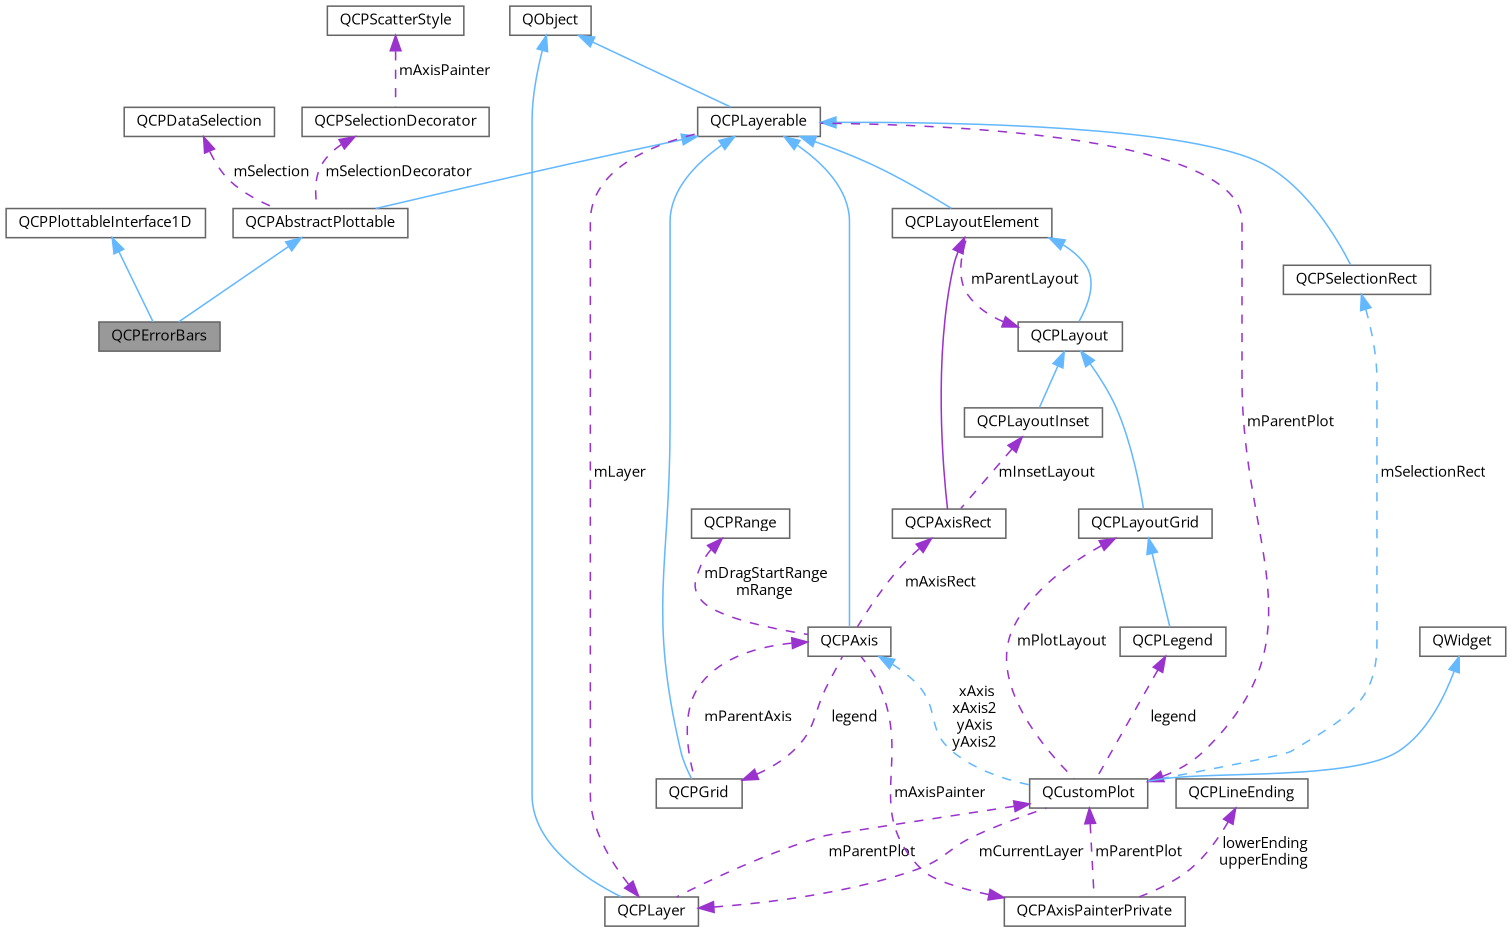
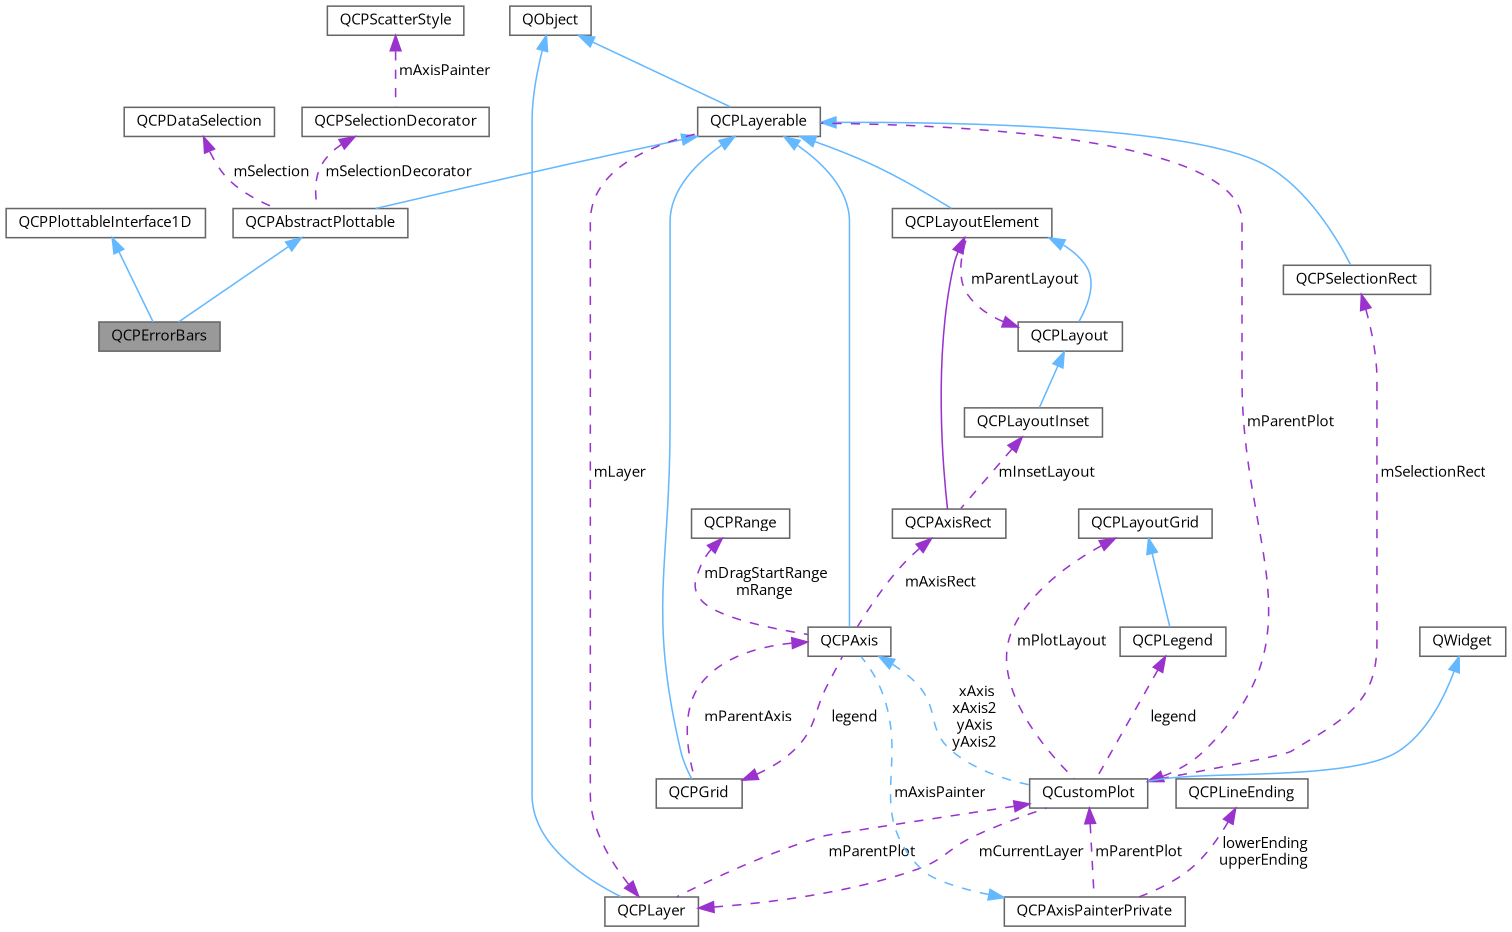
edge "QCPLayoutGrid" -> "QCPLayout": removed
edge "QCustomPlot" -> "QCPSelectionRect": color steelblue1 -> darkorchid3
edge "QCPAxis" -> "QCPAxisPainterPrivate": color darkorchid3 -> steelblue1
